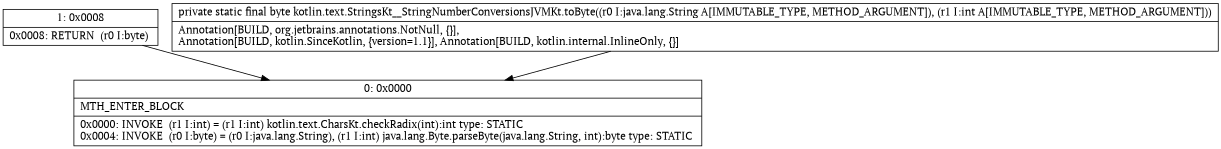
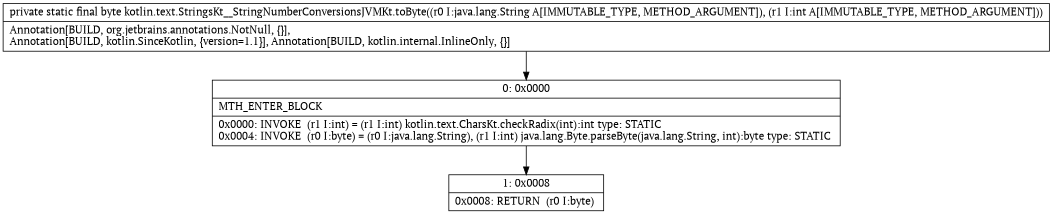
edge "1: 0x0008" -> "0: 0x0000": reversed
